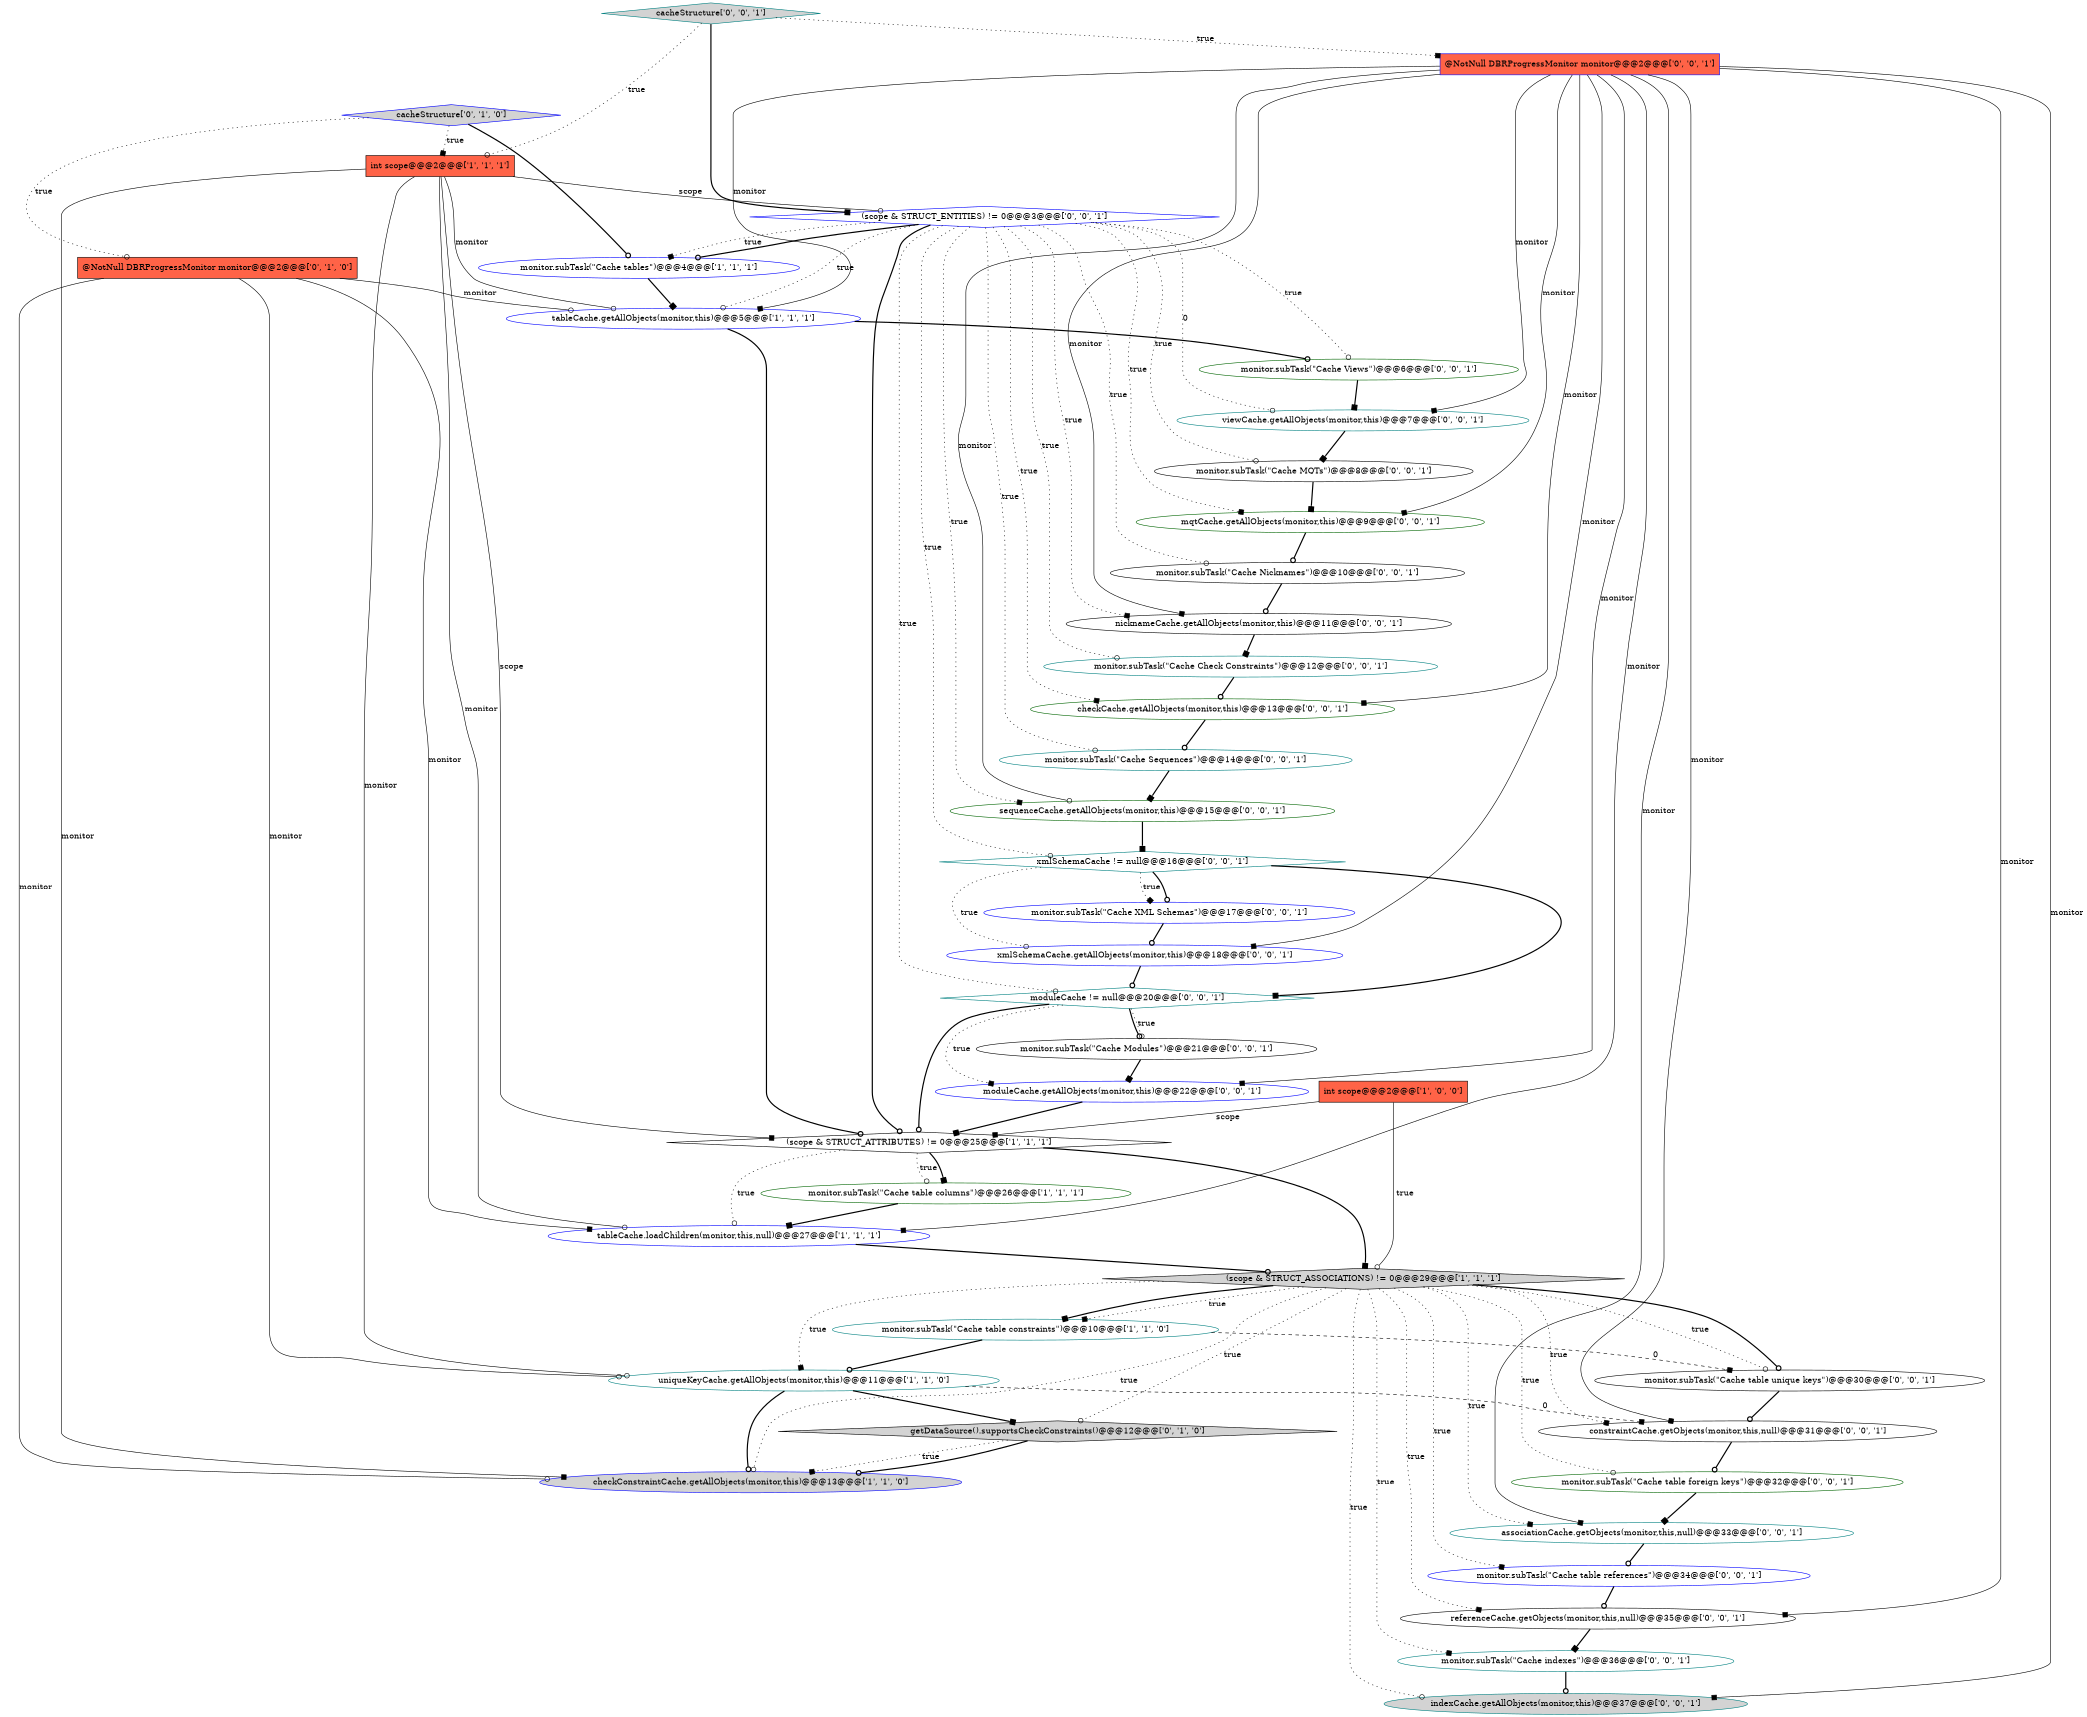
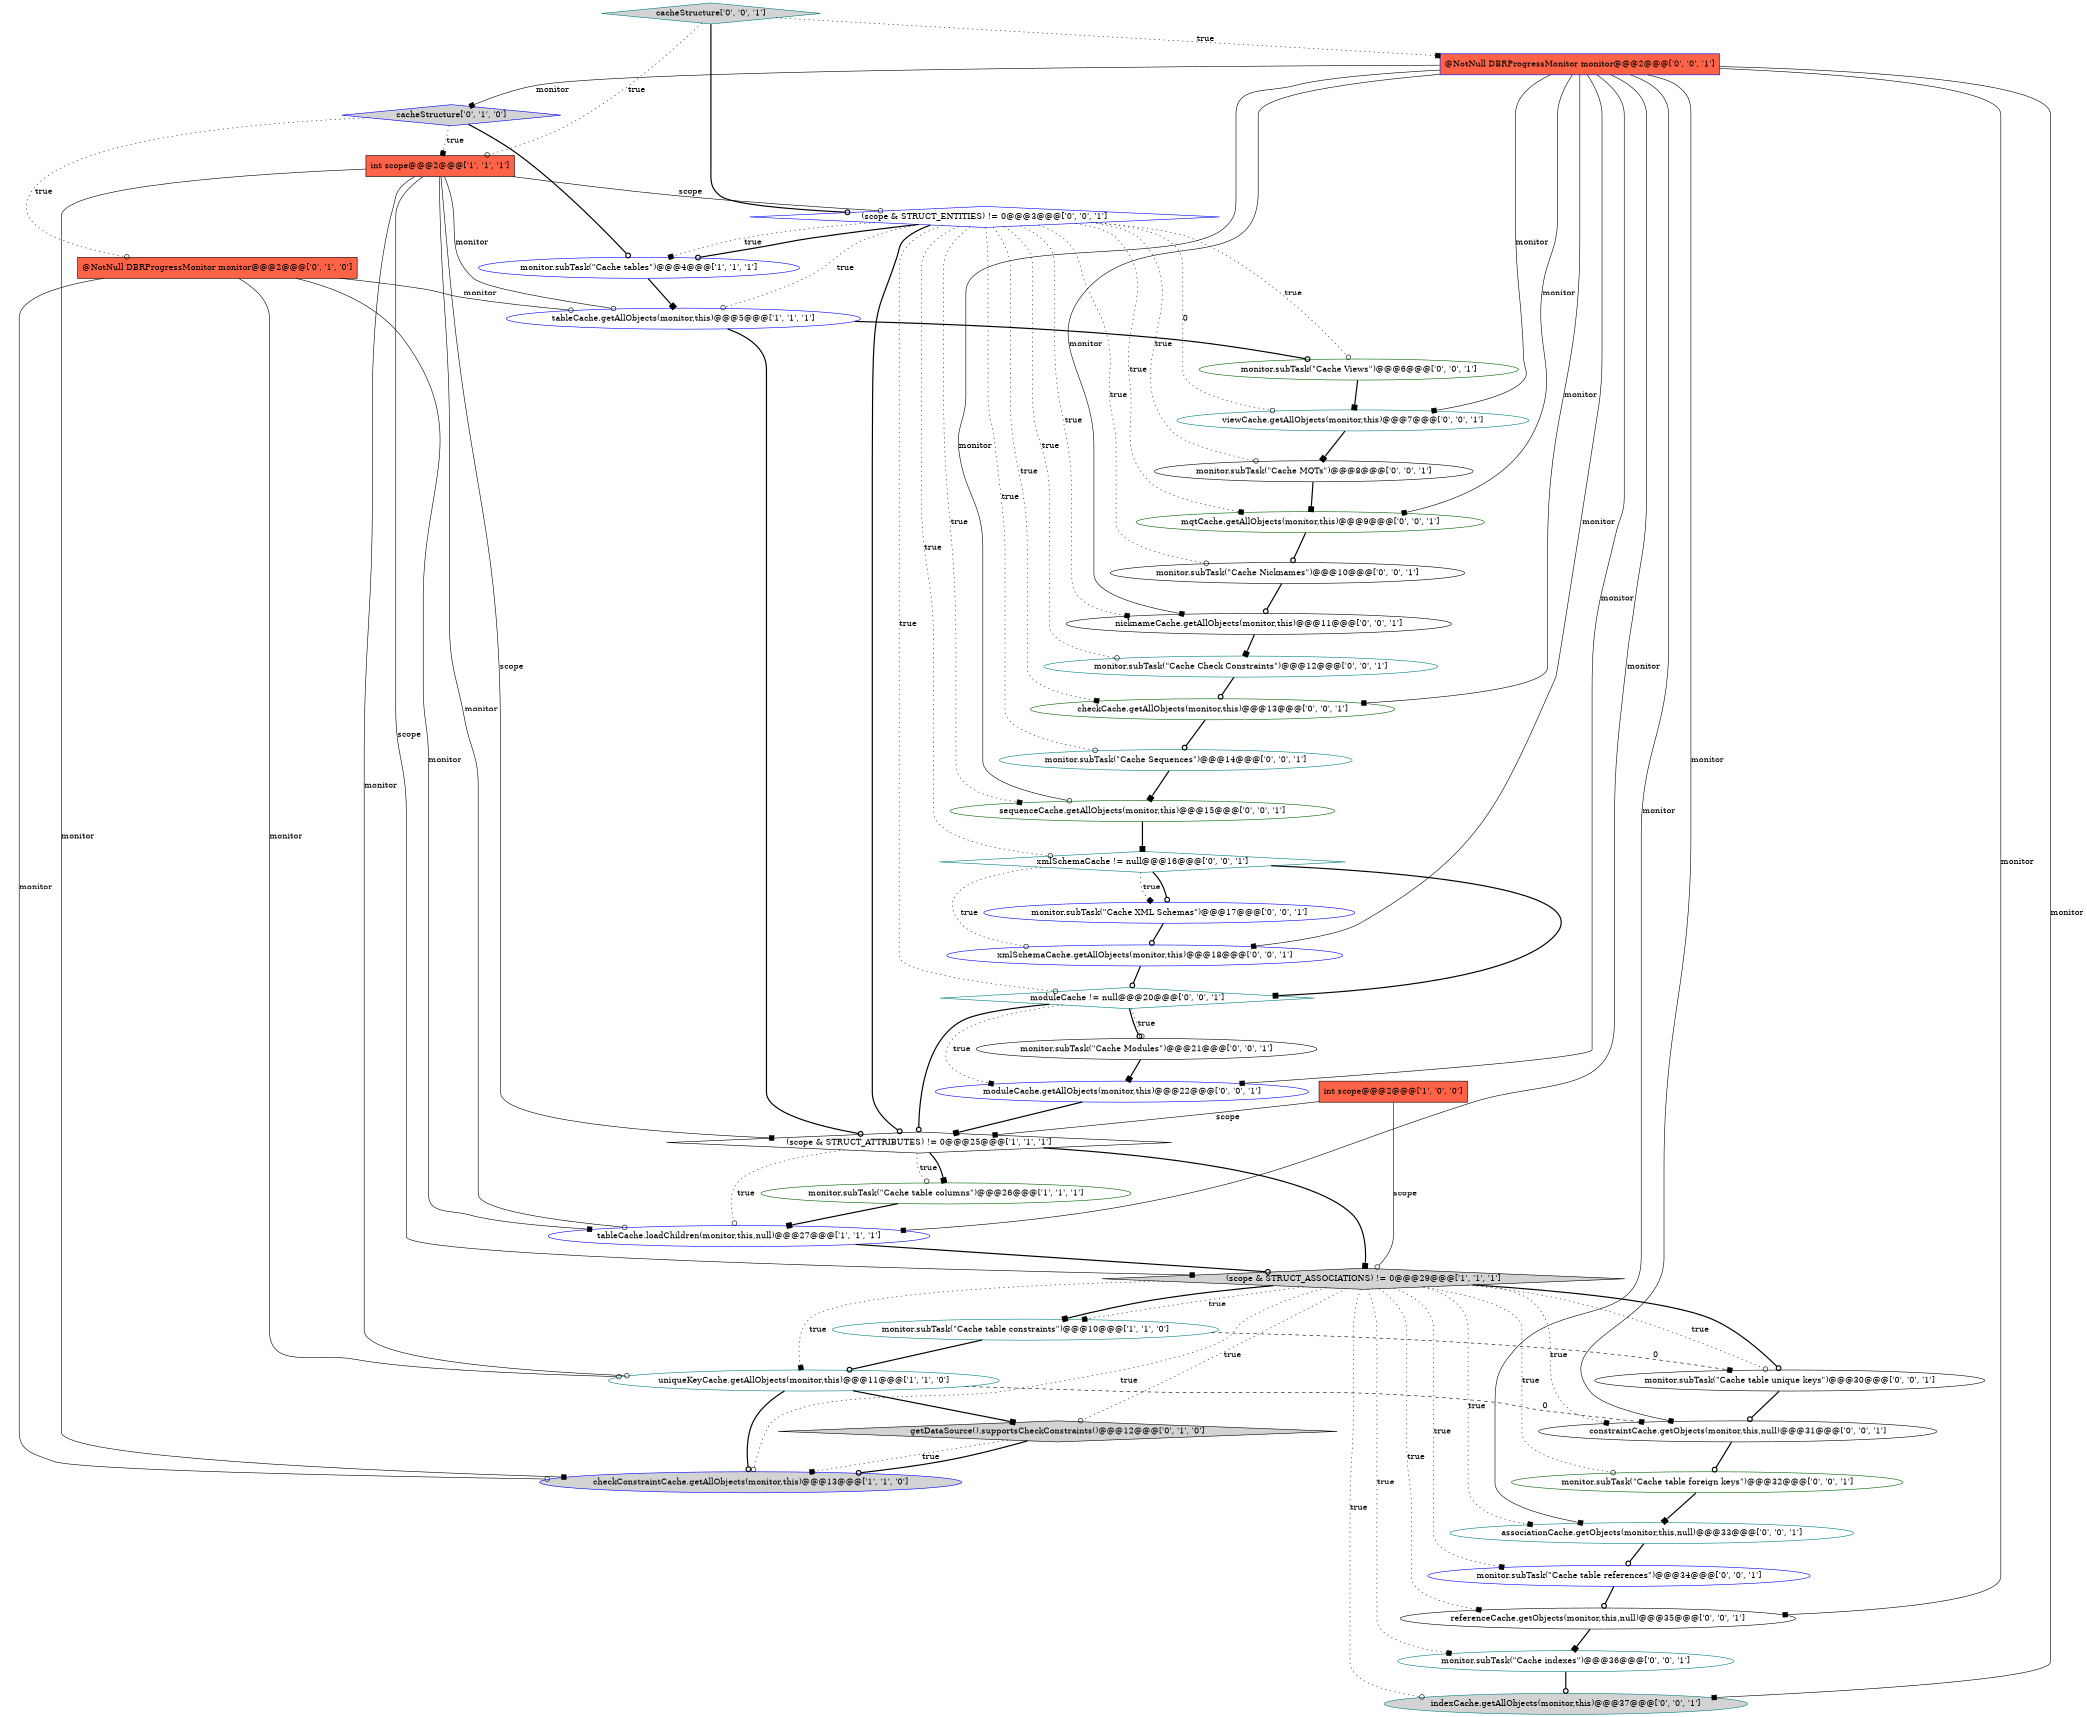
edge "@NotNull DBRProgressMonitor monitor@@@2@@@['0', '0', '1']" -> "tableCache.getAllObjects(monitor,this)@@@5@@@['1', '1', '1']": now "@NotNull DBRProgressMonitor monitor@@@2@@@['0', '0', '1']" -> "cacheStructure['0', '1', '0']"
edge "cacheStructure['0', '0', '1']" -> "(scope & STRUCT_ENTITIES) != 0@@@3@@@['0', '0', '1']": arrowhead box -> odot
edge "int scope@@@2@@@['1', '1', '1']" -> "(scope & STRUCT_ASSOCIATIONS) != 0@@@29@@@['1', '1', '1']": added, label "scope"
edge "int scope@@@2@@@['1', '0', '0']" -> "(scope & STRUCT_ASSOCIATIONS) != 0@@@29@@@['1', '1', '1']": label "true" -> "scope"
